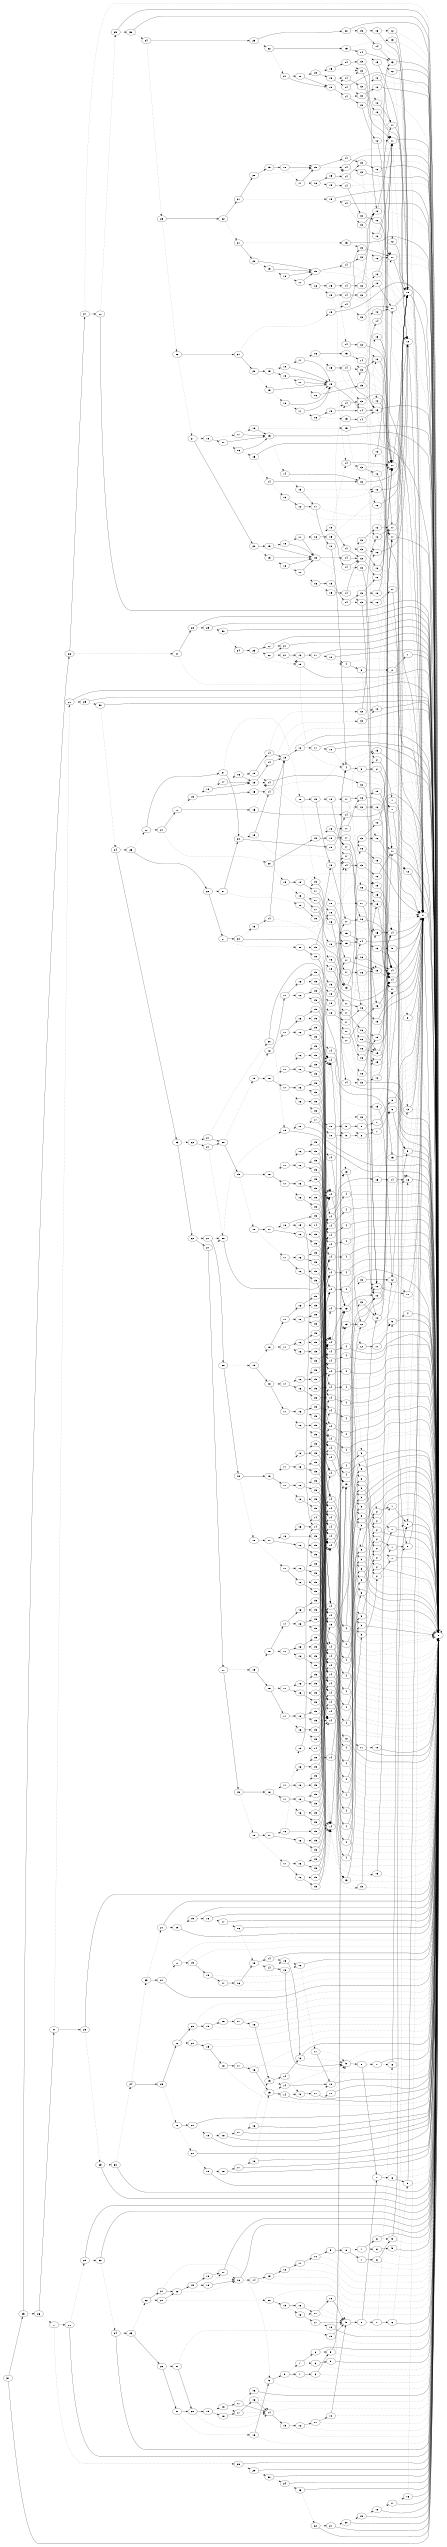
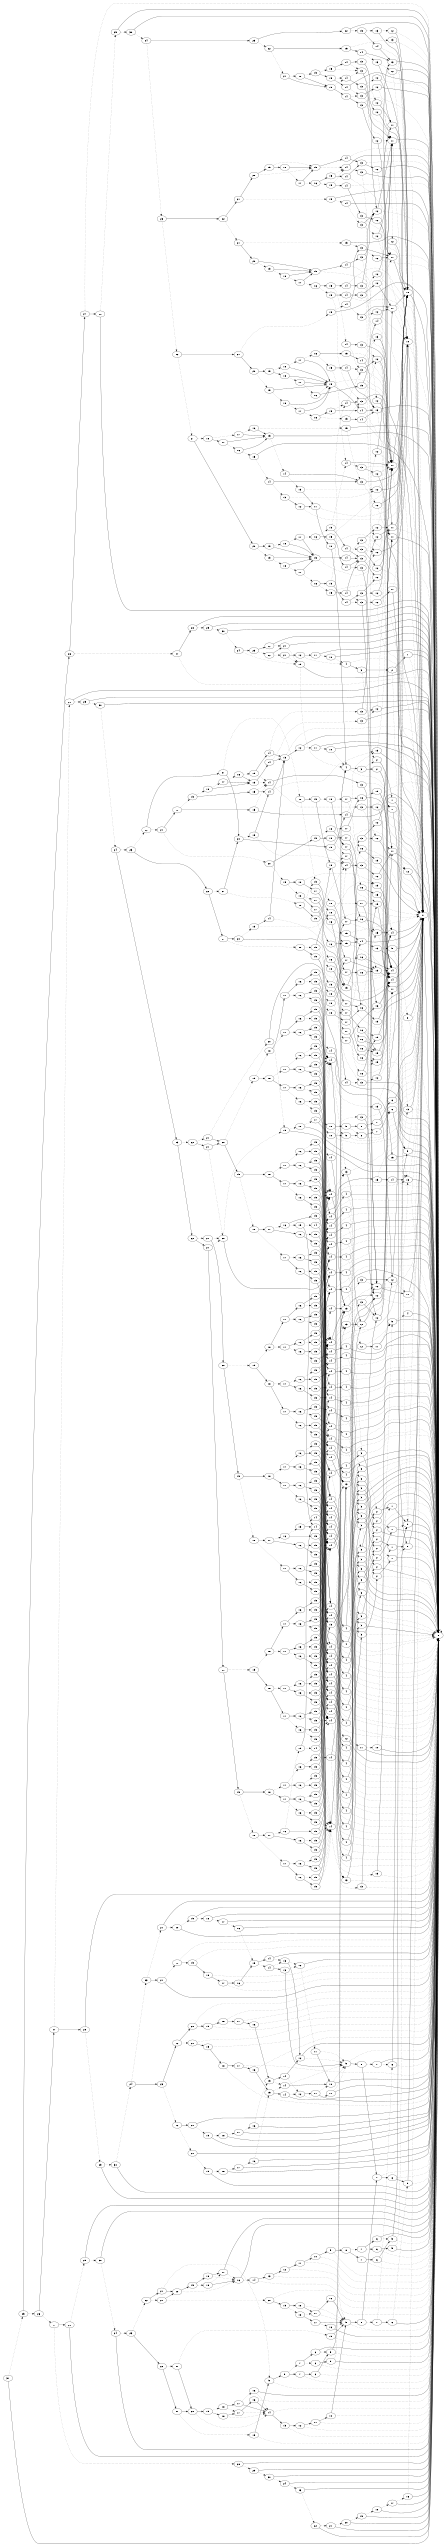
edge "31" -> "25": style filled -> dotted
